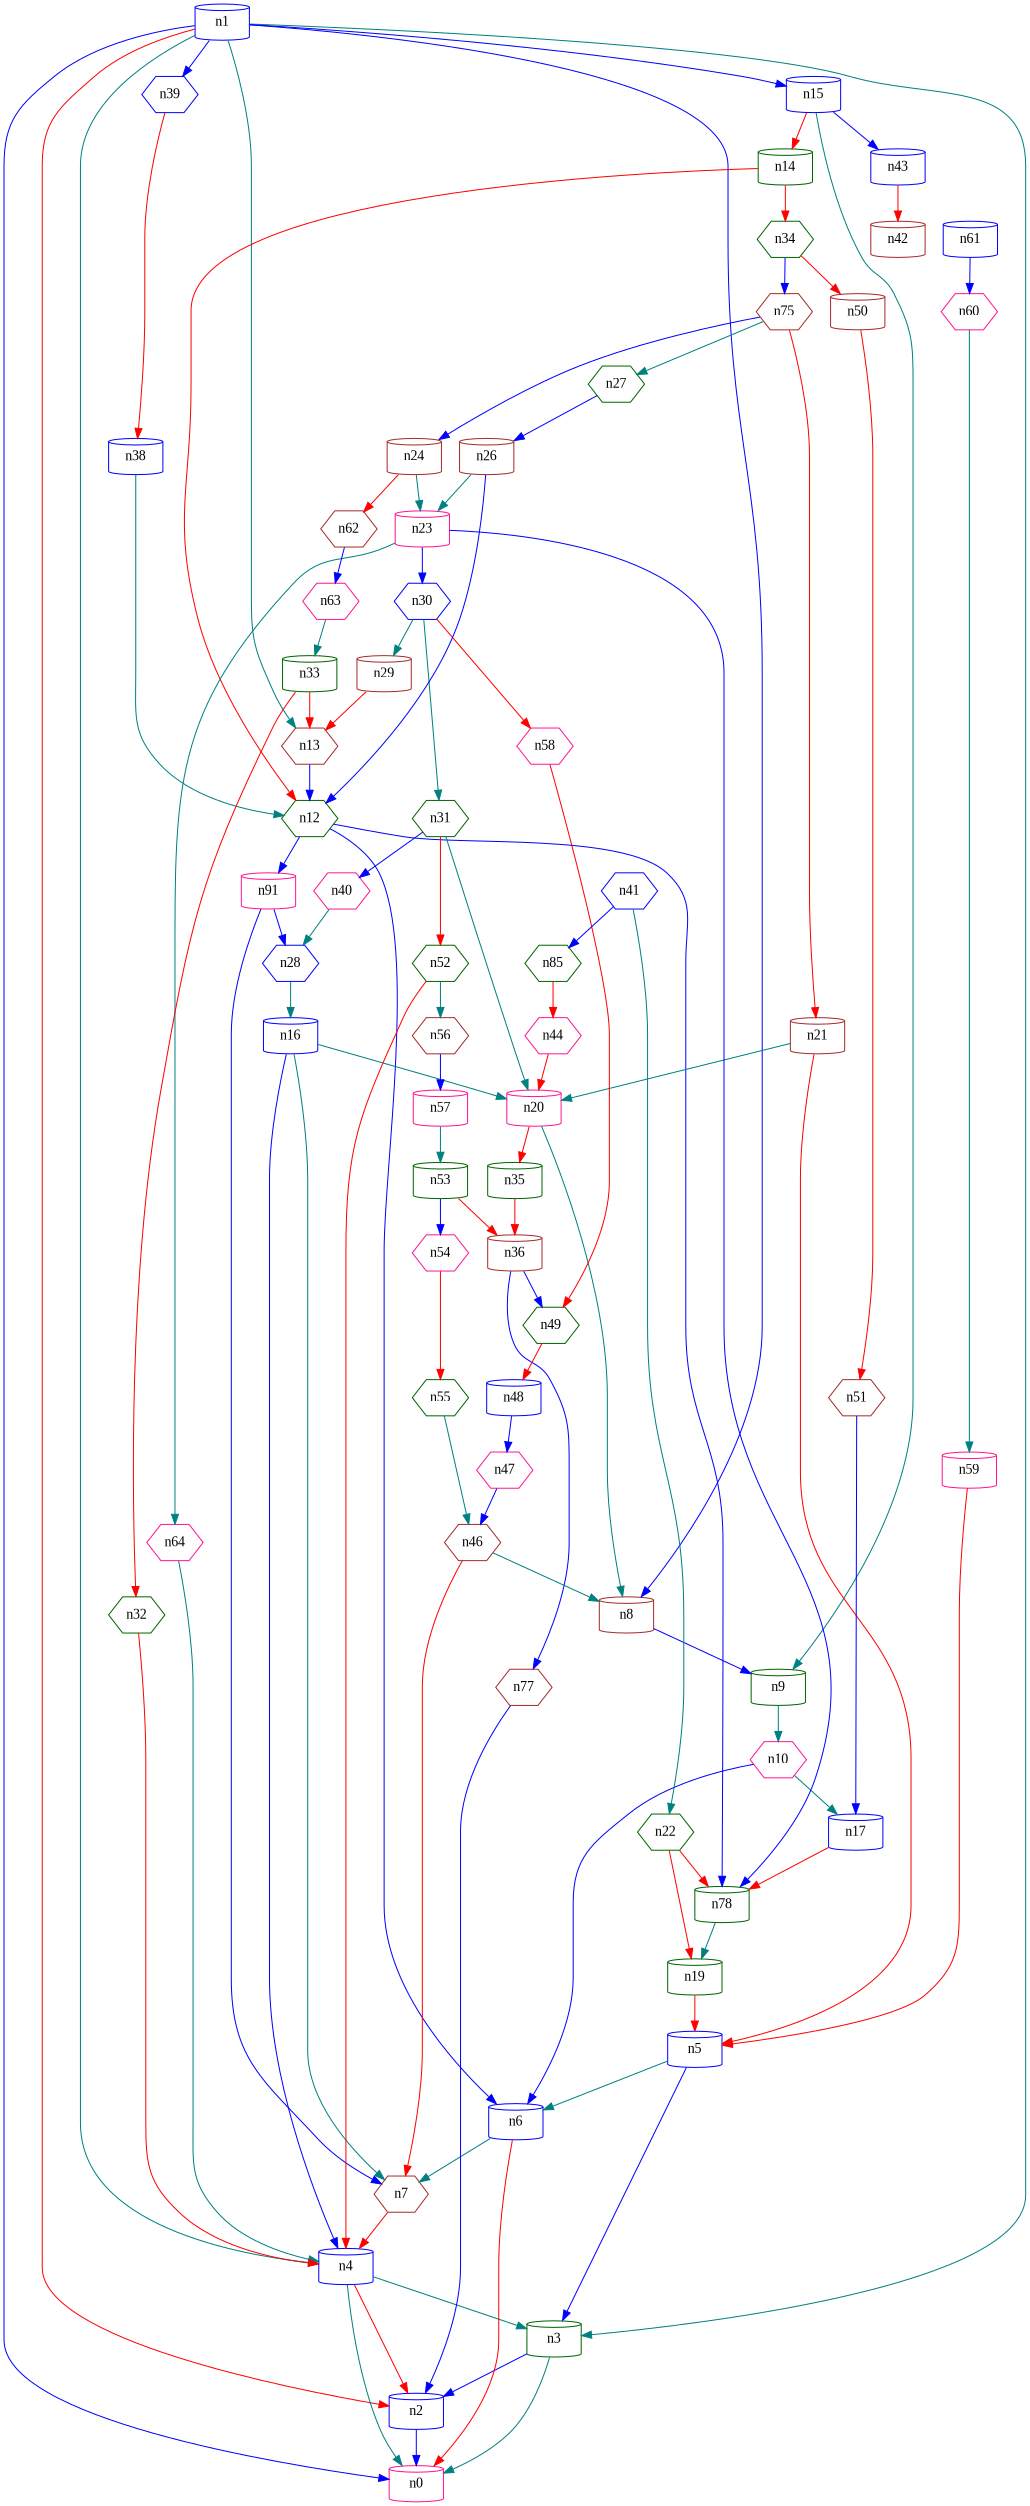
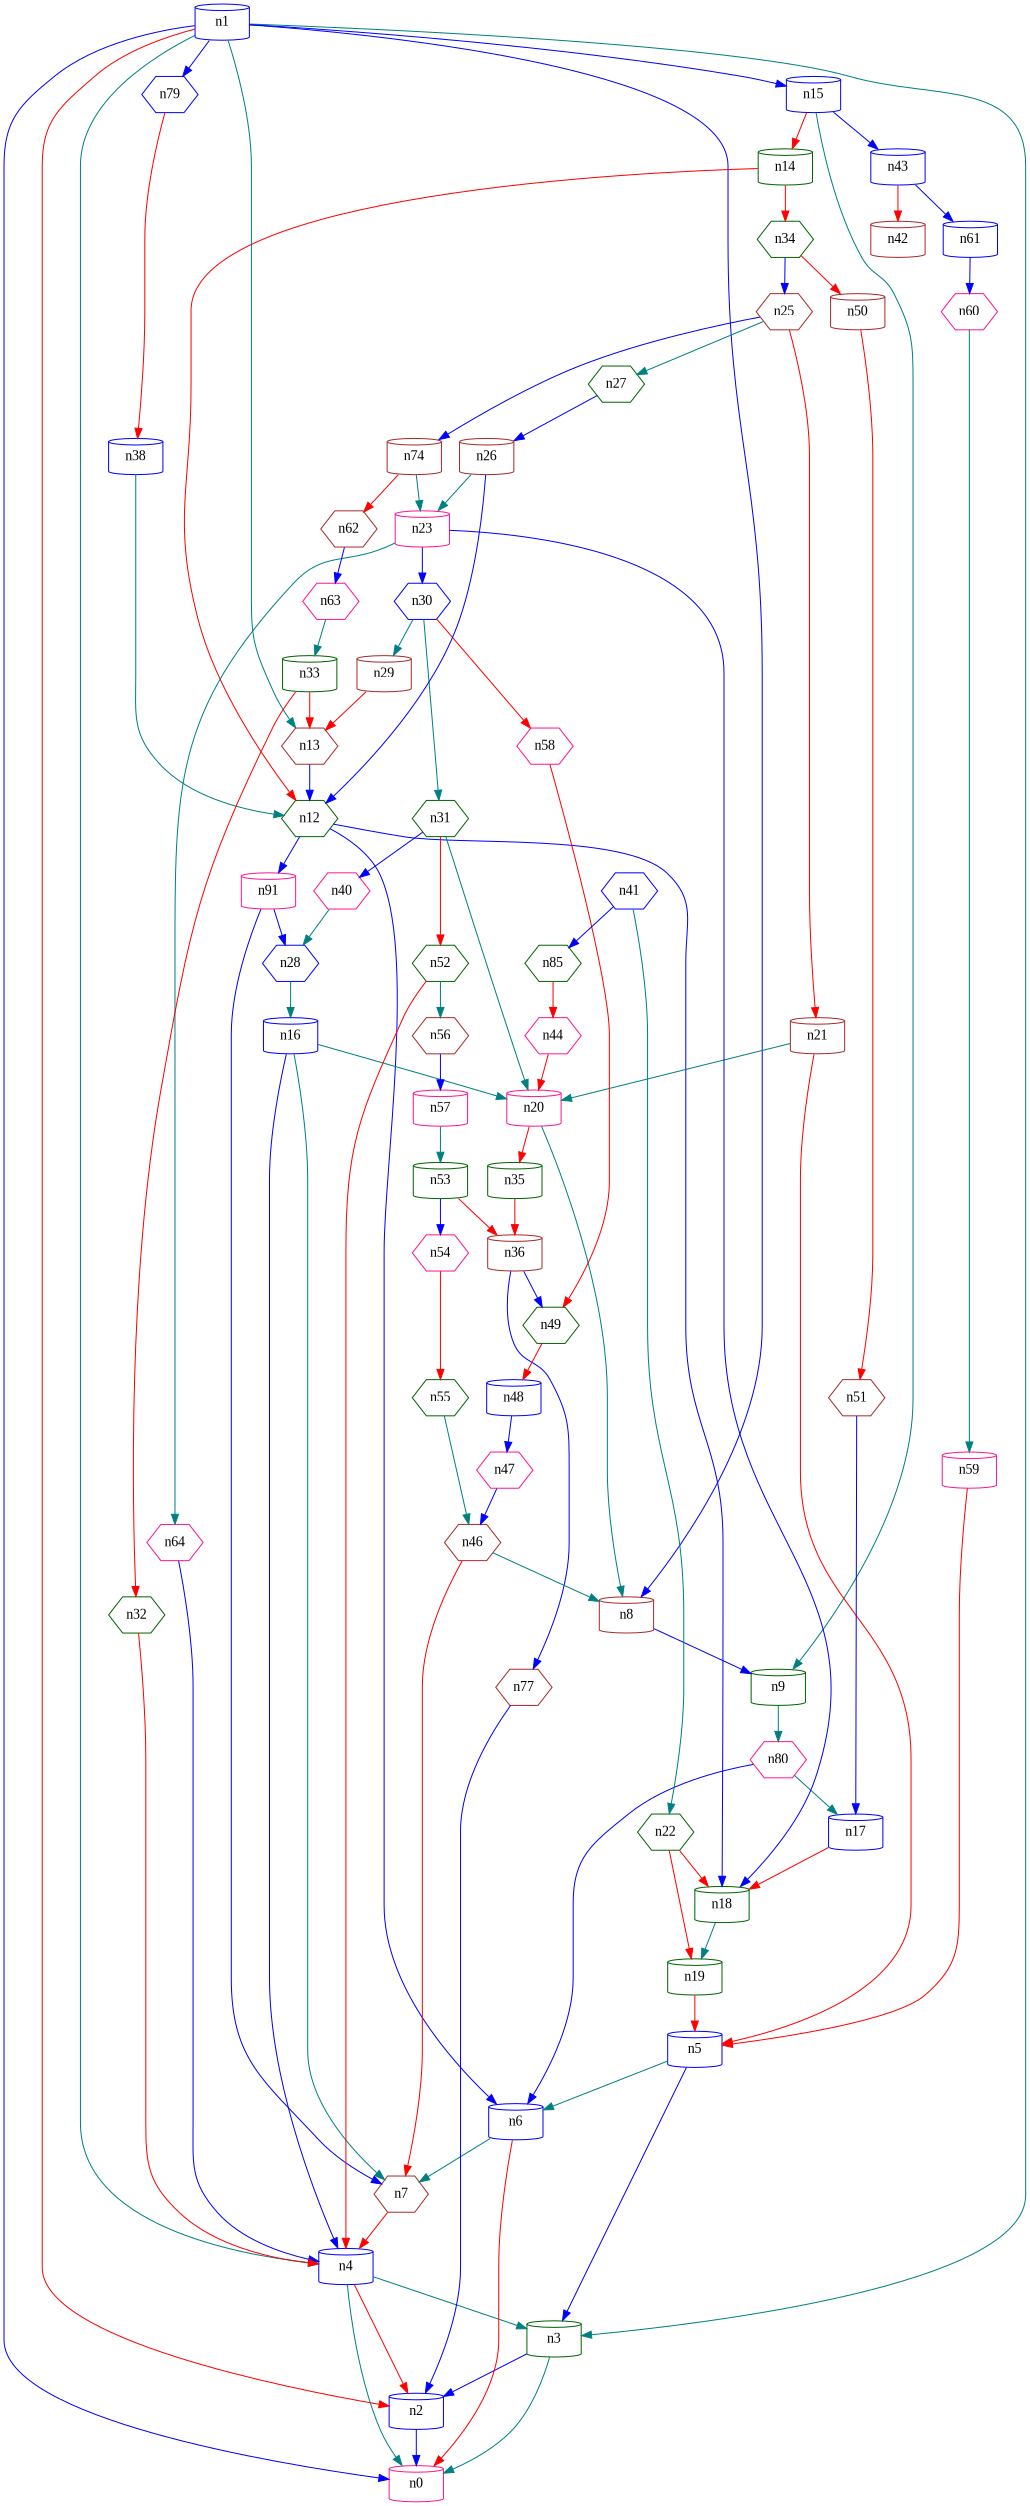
node "n39": label "n39" -> "n79"
edge "n43" -> "n61": added
node "n75": label "n75" -> "n25"
node "n24": label "n24" -> "n74"
node "n10": label "n10" -> "n80"
node "n78": label "n78" -> "n18"
edge "n64" -> "n4": color teal -> blue
